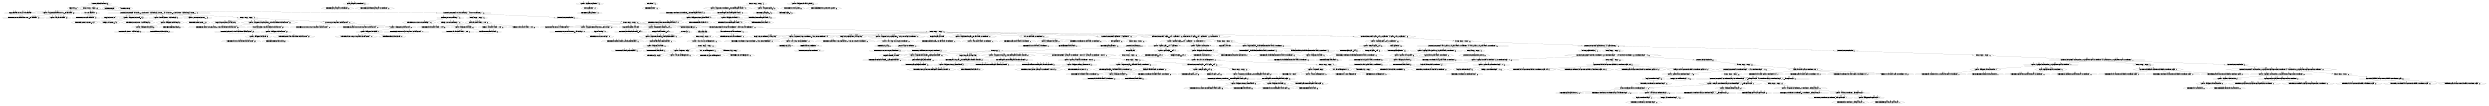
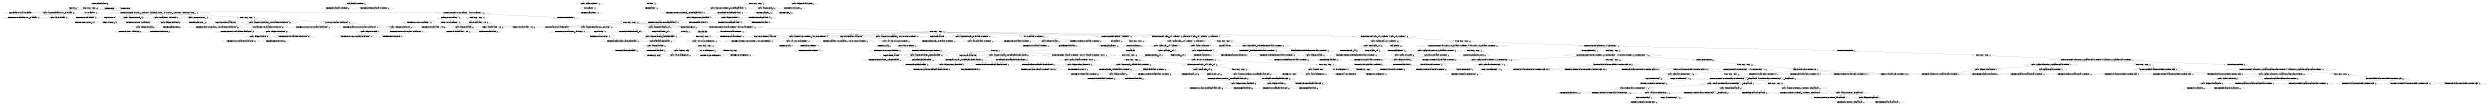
node "(FIELD_IDENTIFIER,followSymlinks,followSymlinks)": removed
node "(LOCAL,File canonBase: java.io.File)": removed
